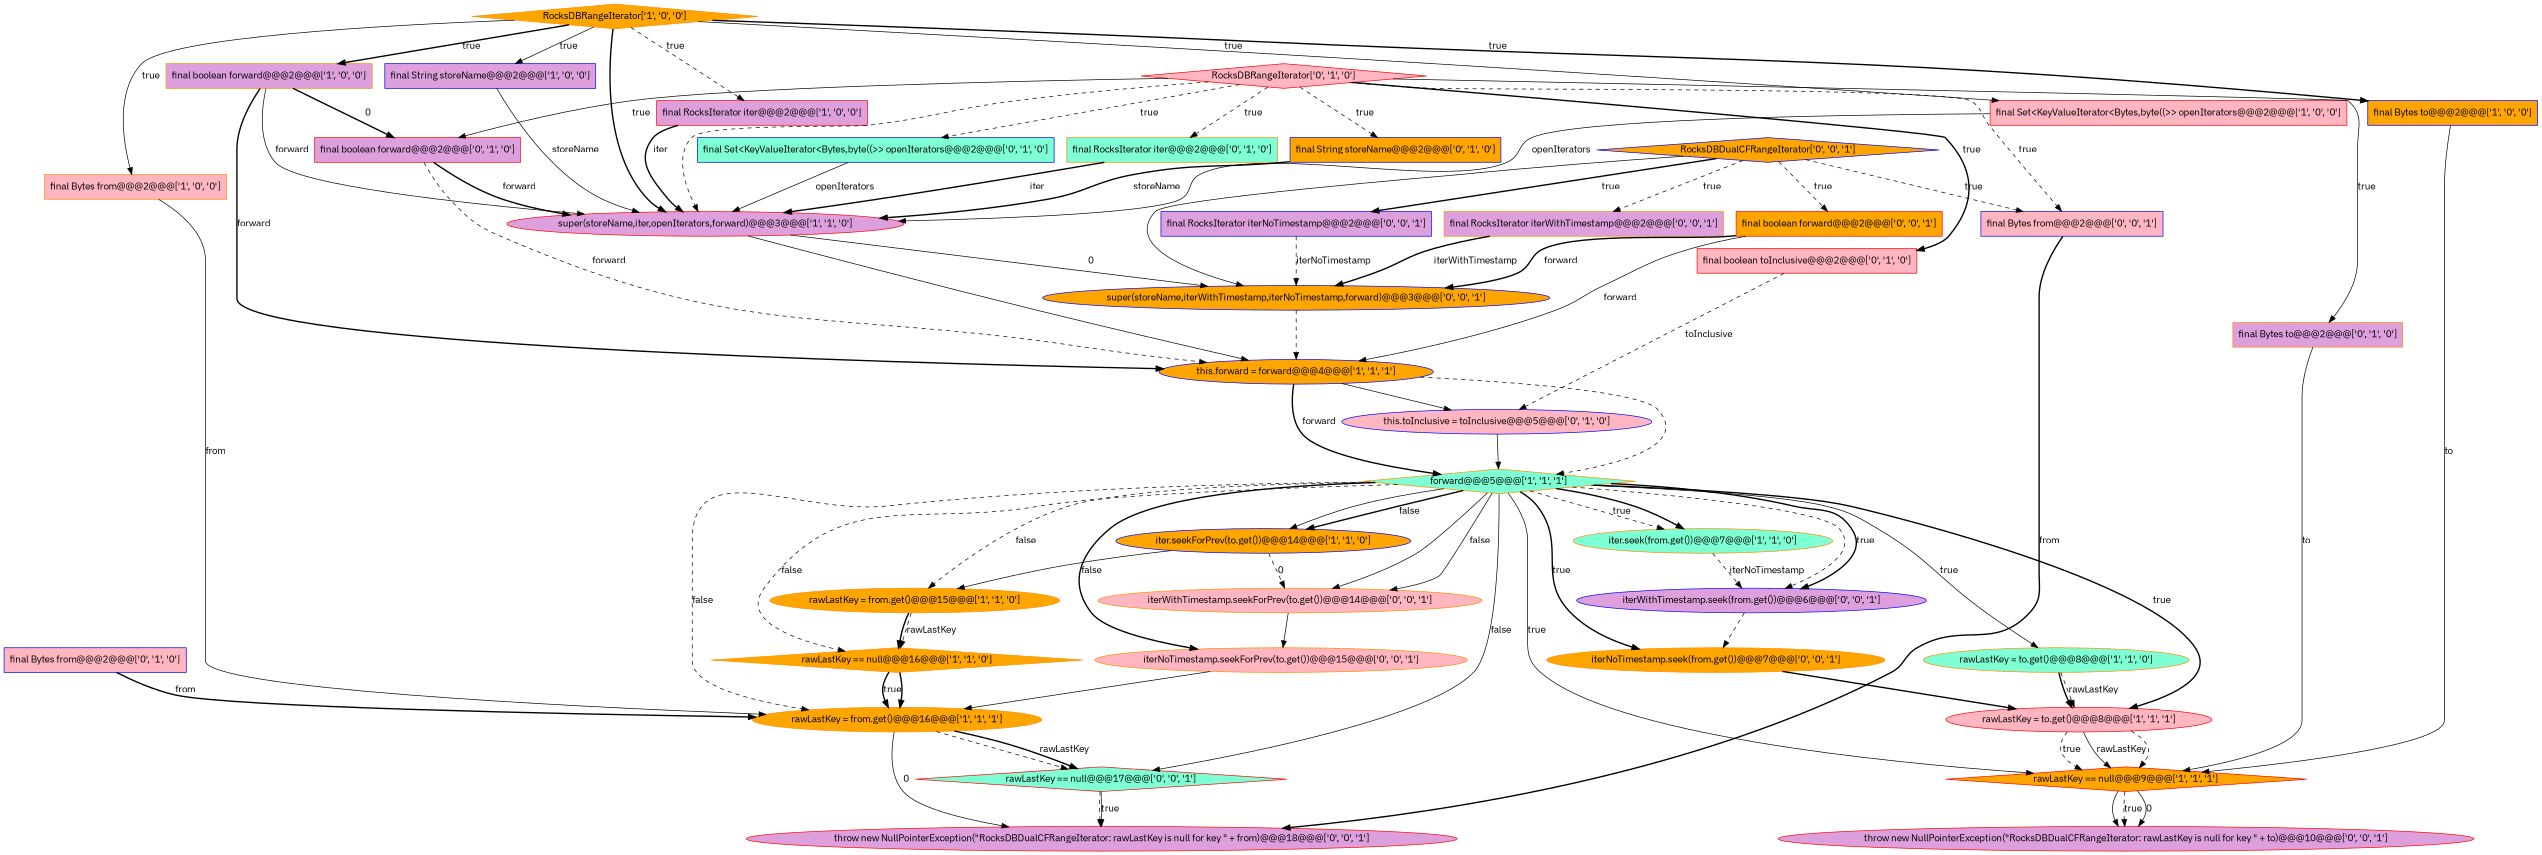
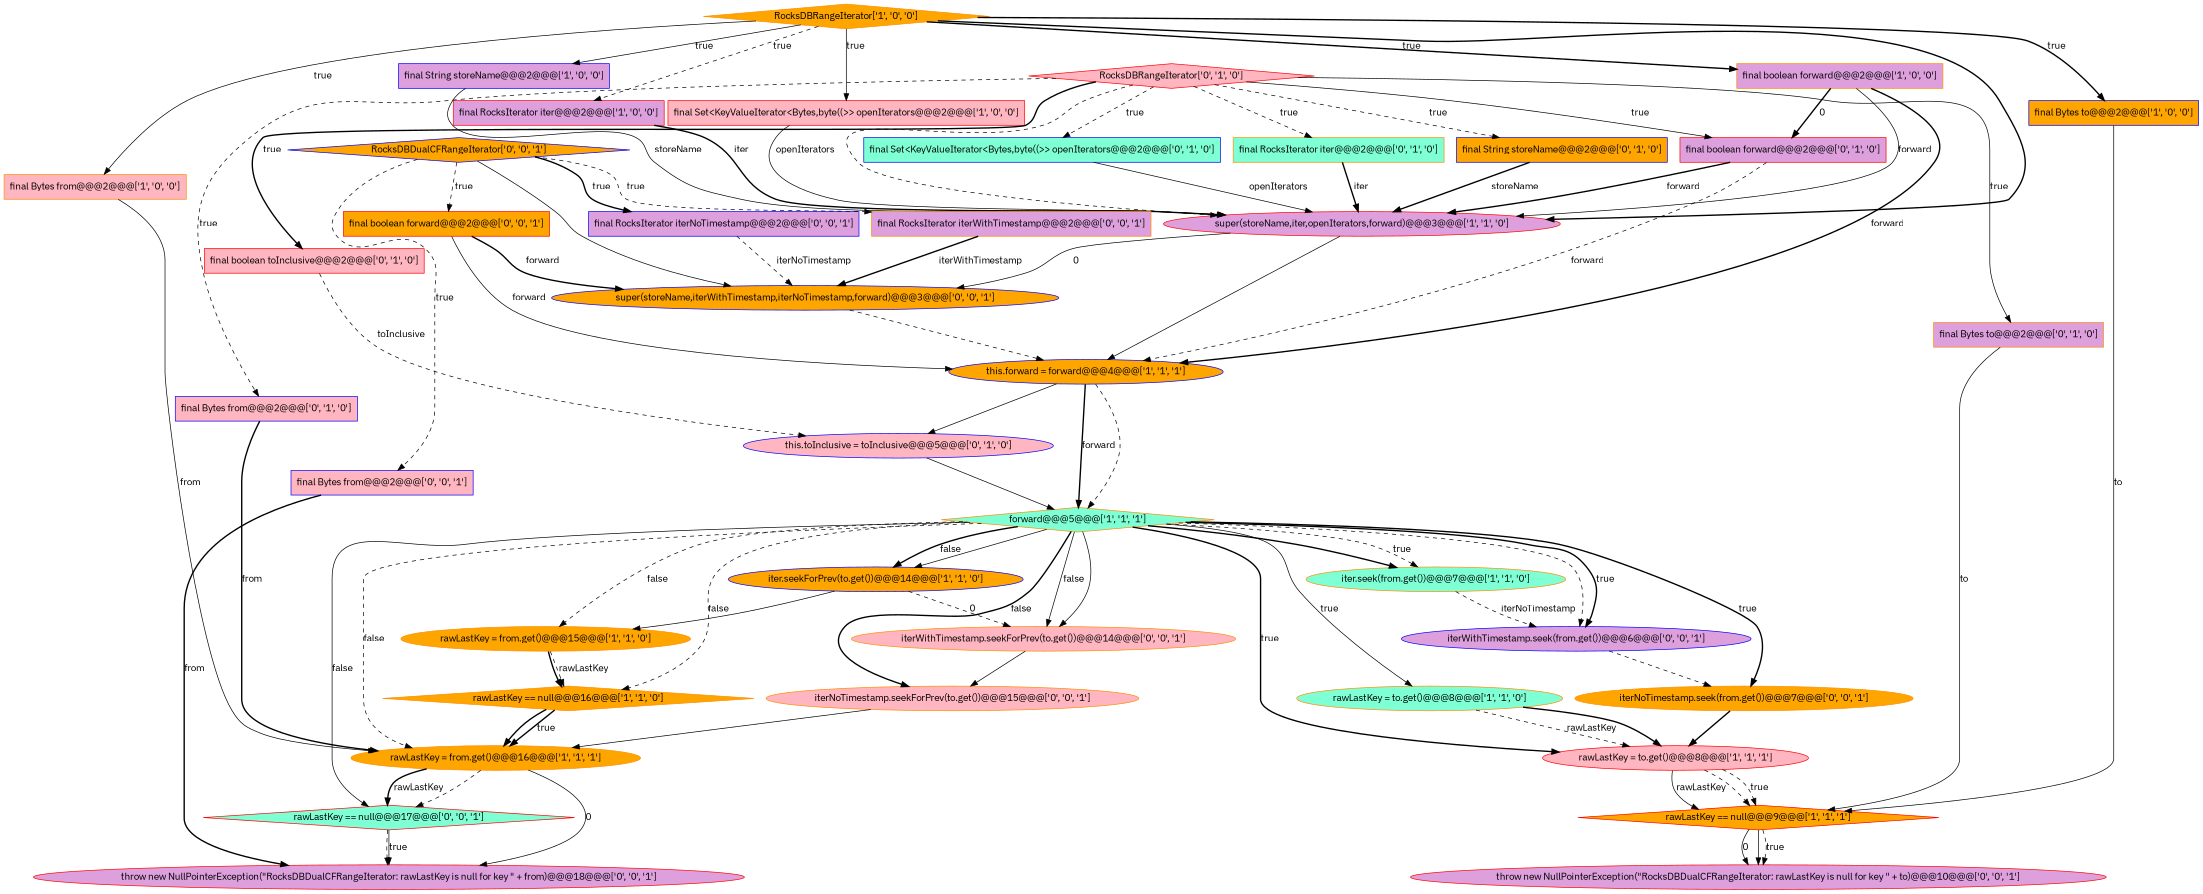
edge "RocksDBRangeIterator['0', '1', '0']" -> "final Bytes from@@@2@@@['0', '0', '1']": now "RocksDBRangeIterator['0', '1', '0']" -> "final Bytes from@@@2@@@['0', '1', '0']"
edge "forward@@@5@@@['1', '1', '1']" -> "rawLastKey == null@@@9@@@['1', '1', '1']": removed, label "true"
